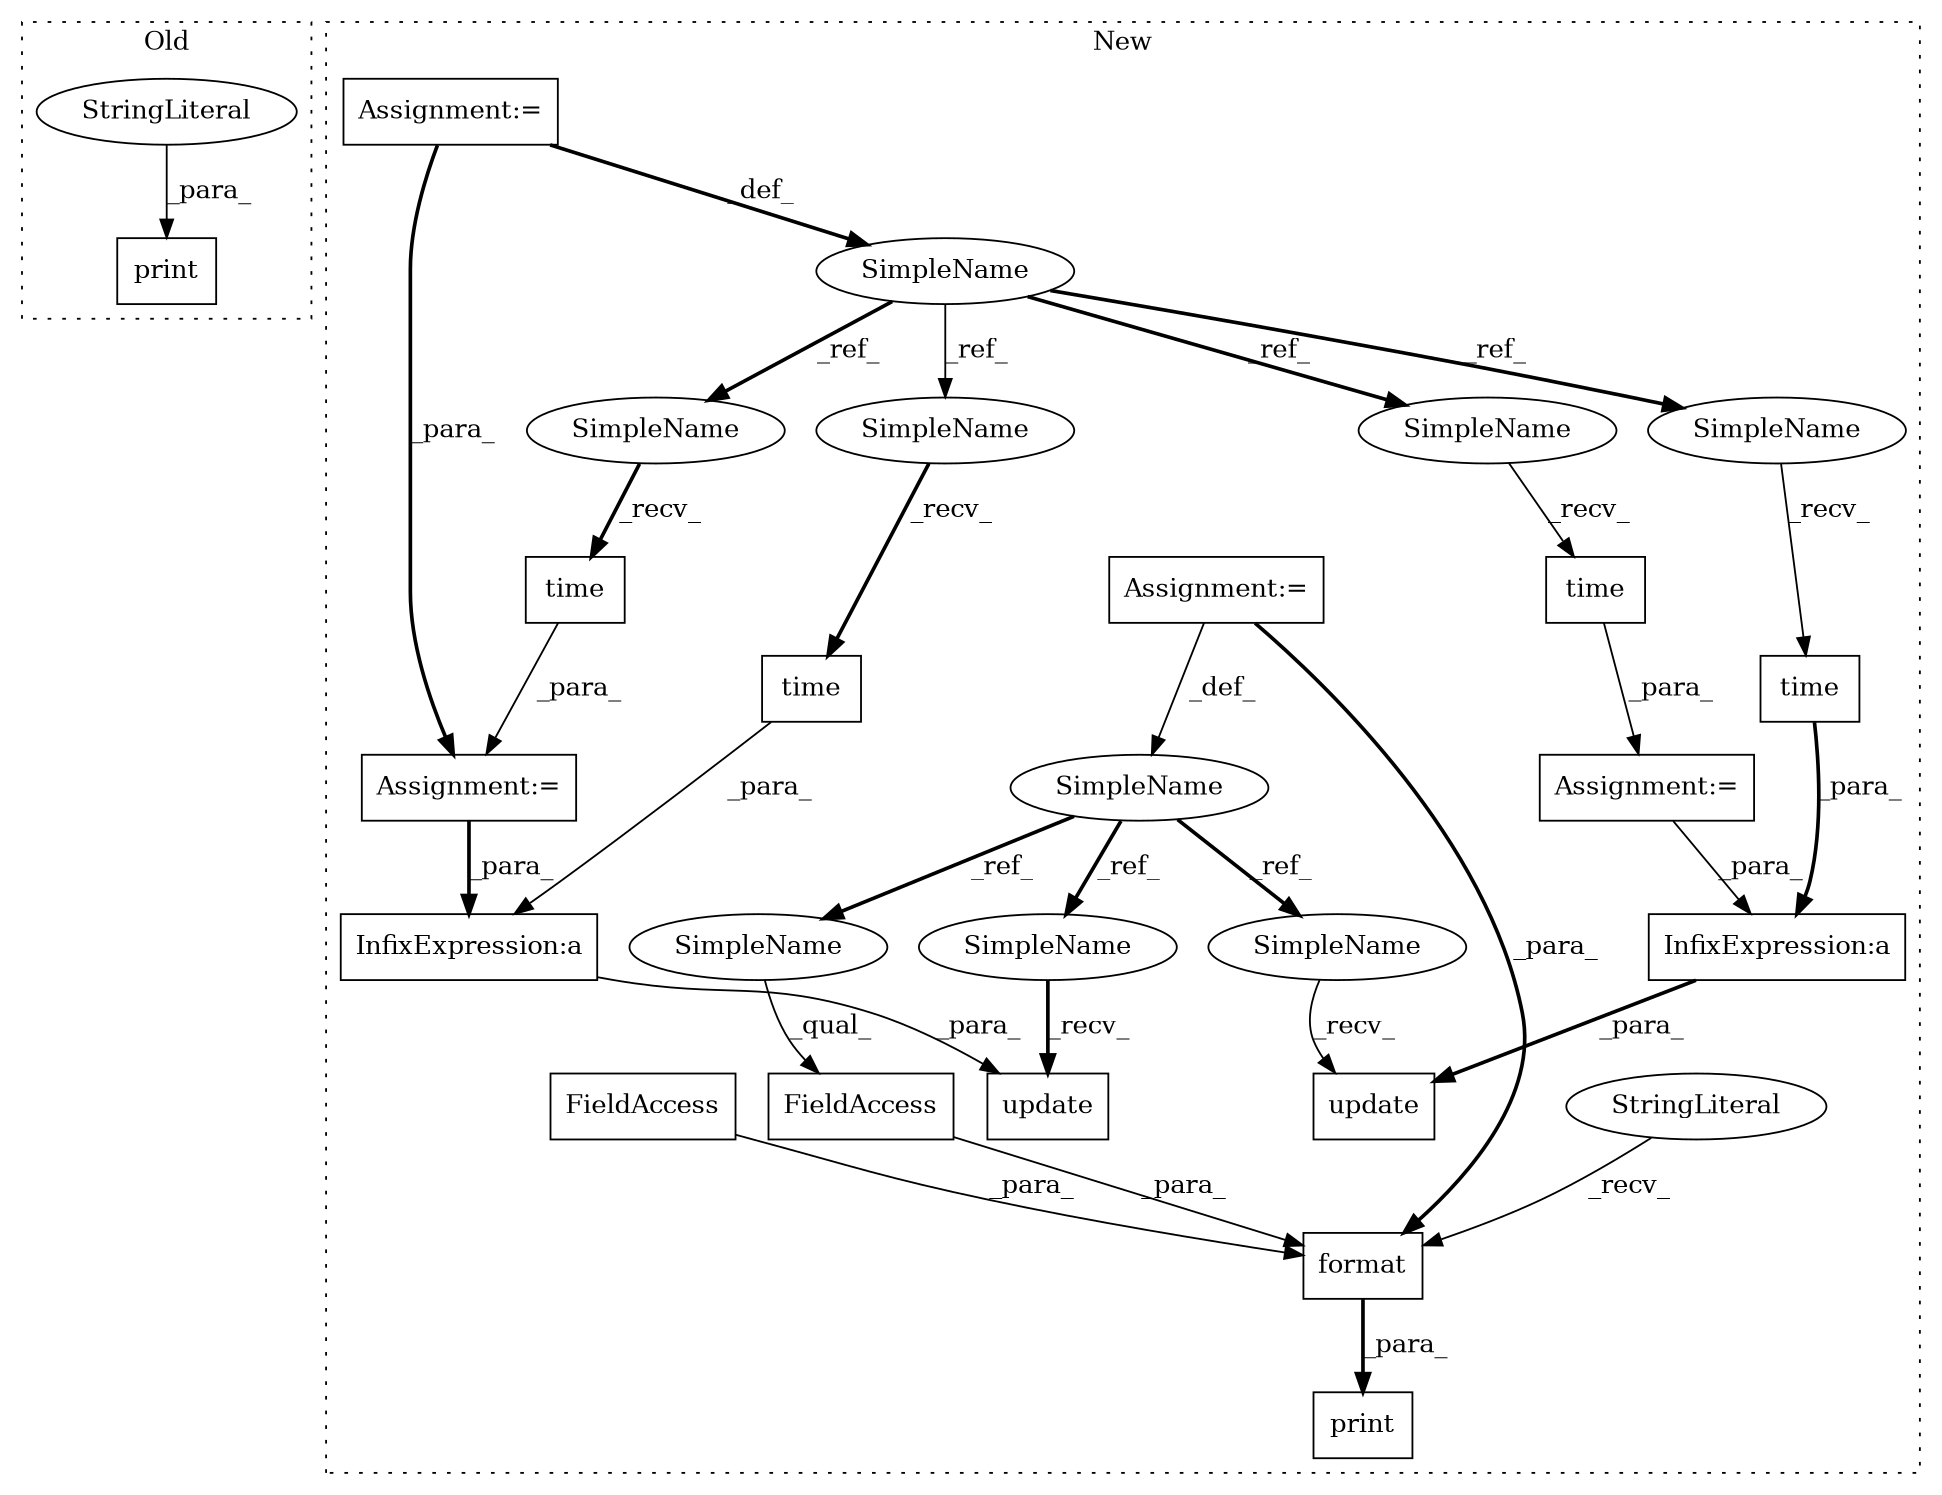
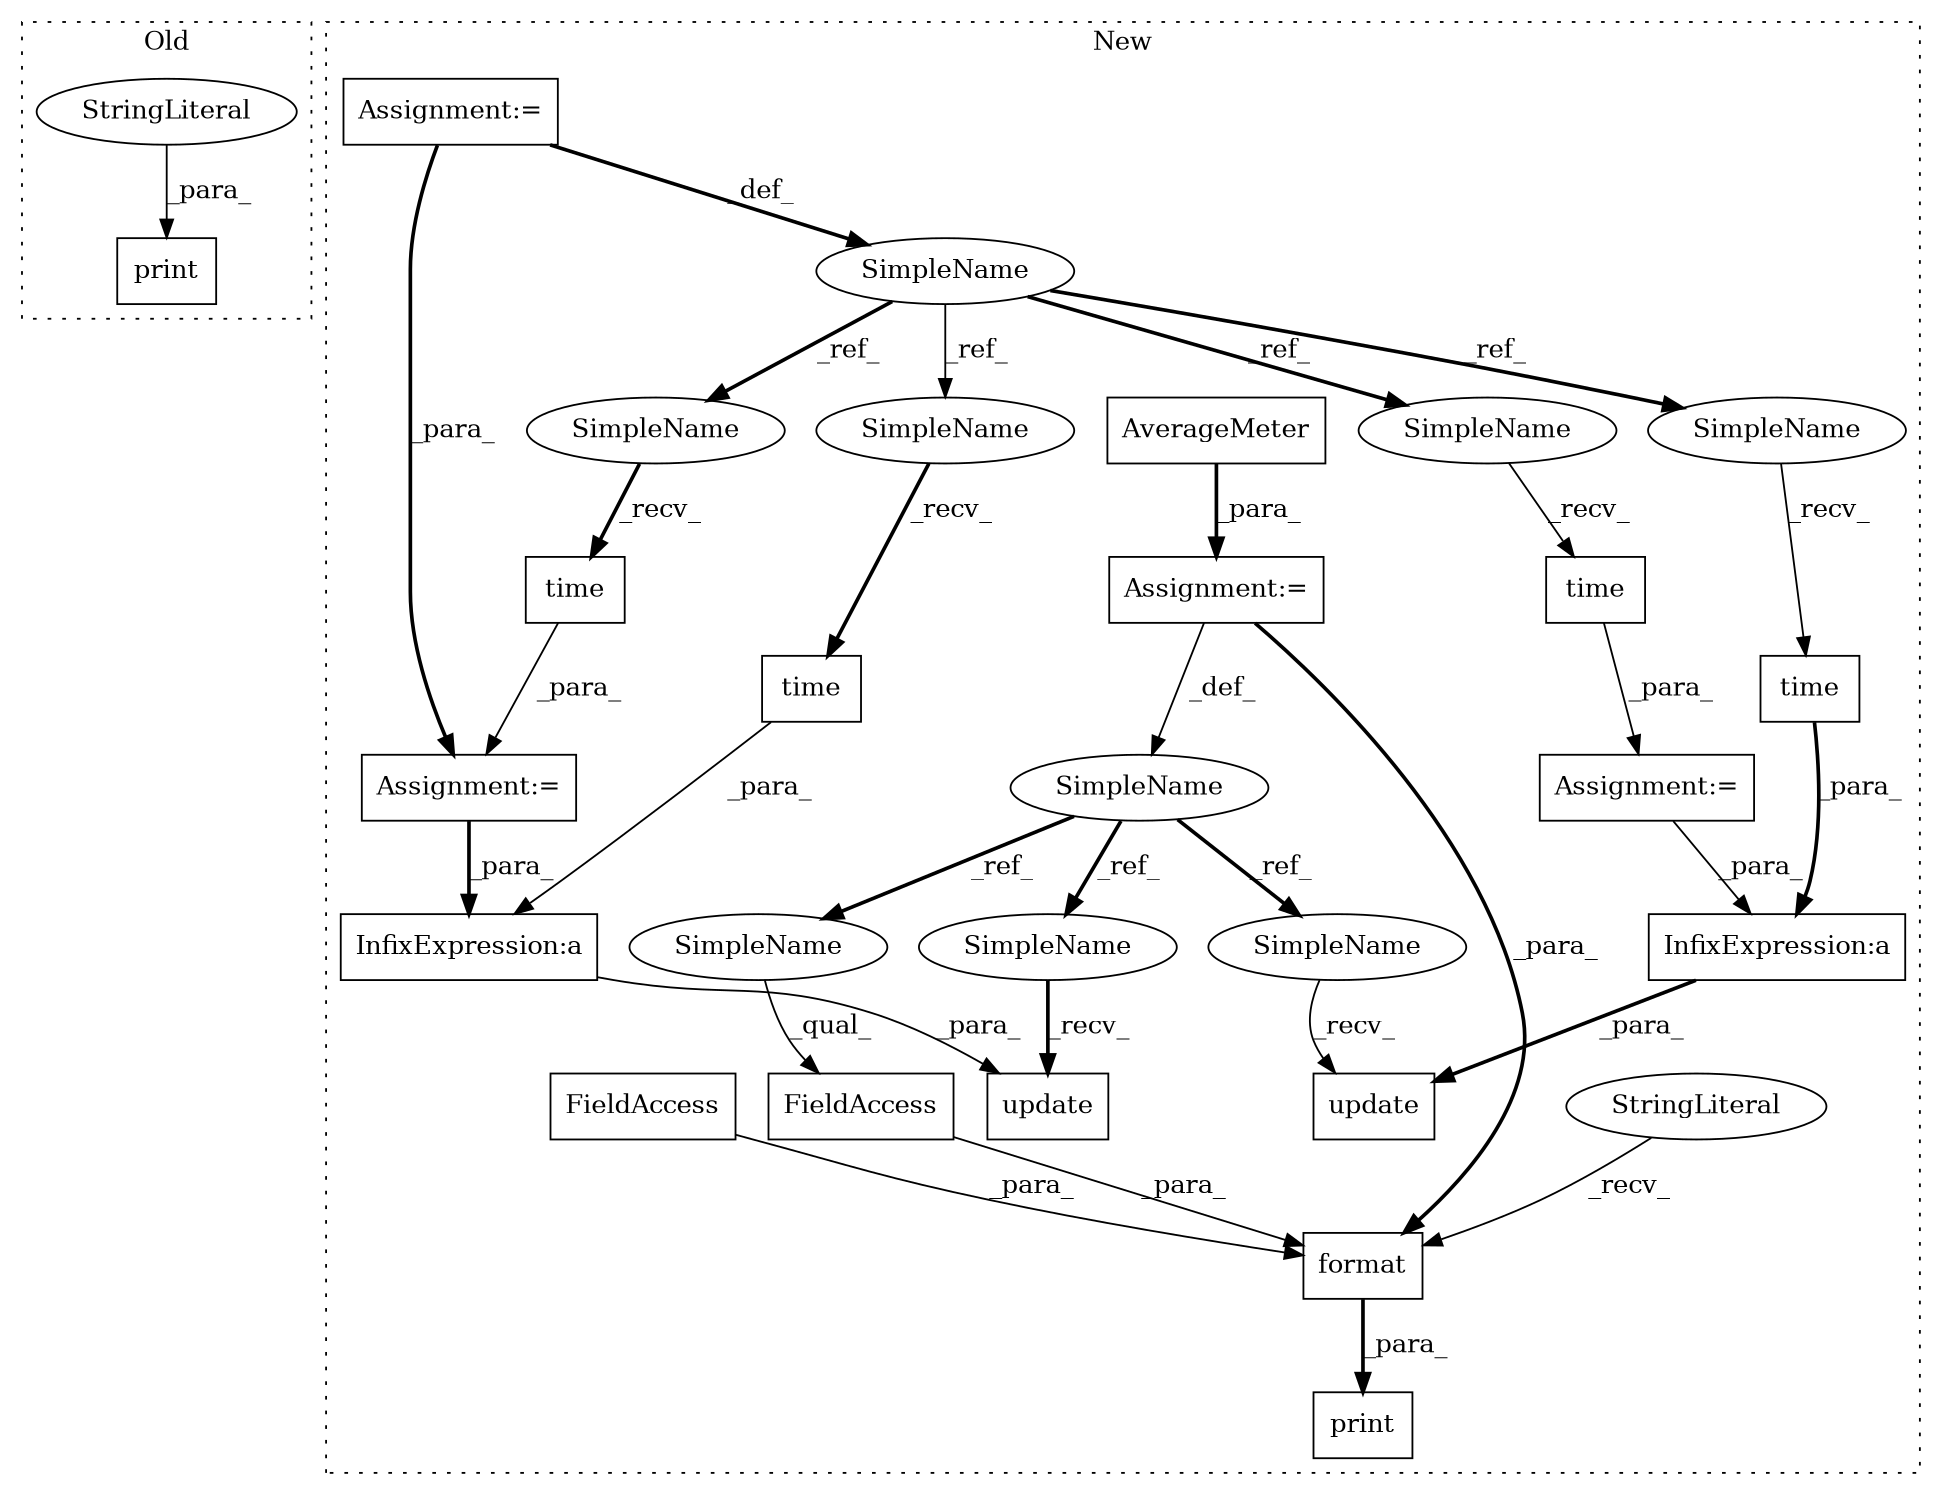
node "AverageMeter": added
